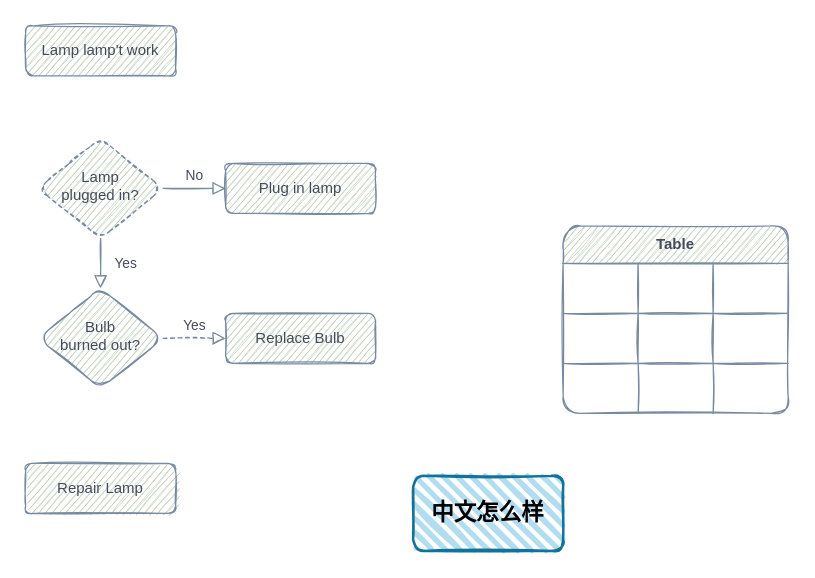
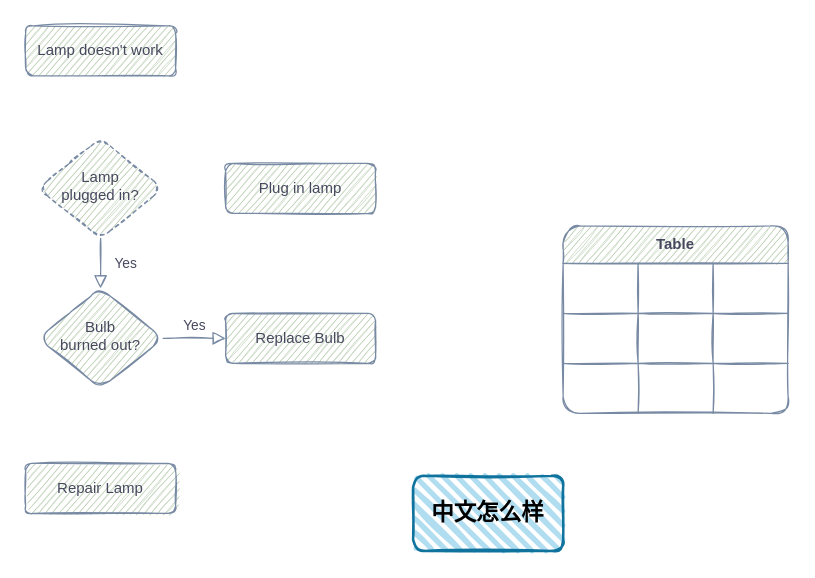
node "Lamp lamp't work": label "Lamp lamp't work" -> "Lamp doesn't work"
edge "Lamp plugged in?" -> "Plug in lamp": removed, label "No"
edge "Bulb burned out?" -> "Replace Bulb": style dashed -> solid
